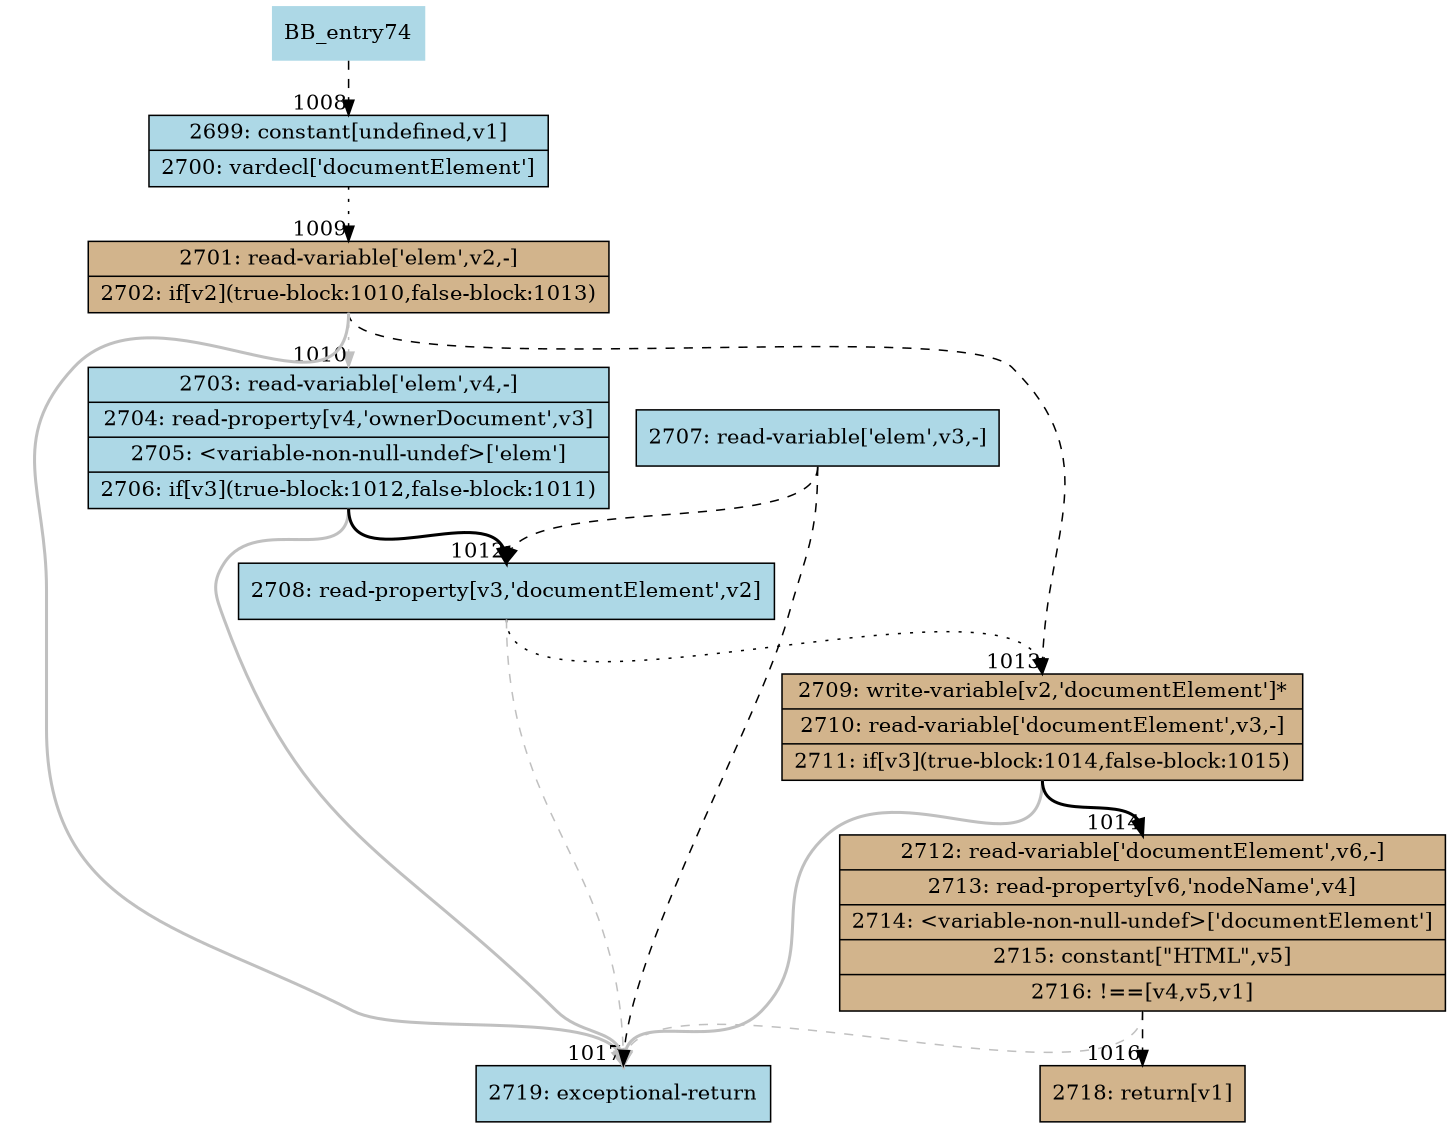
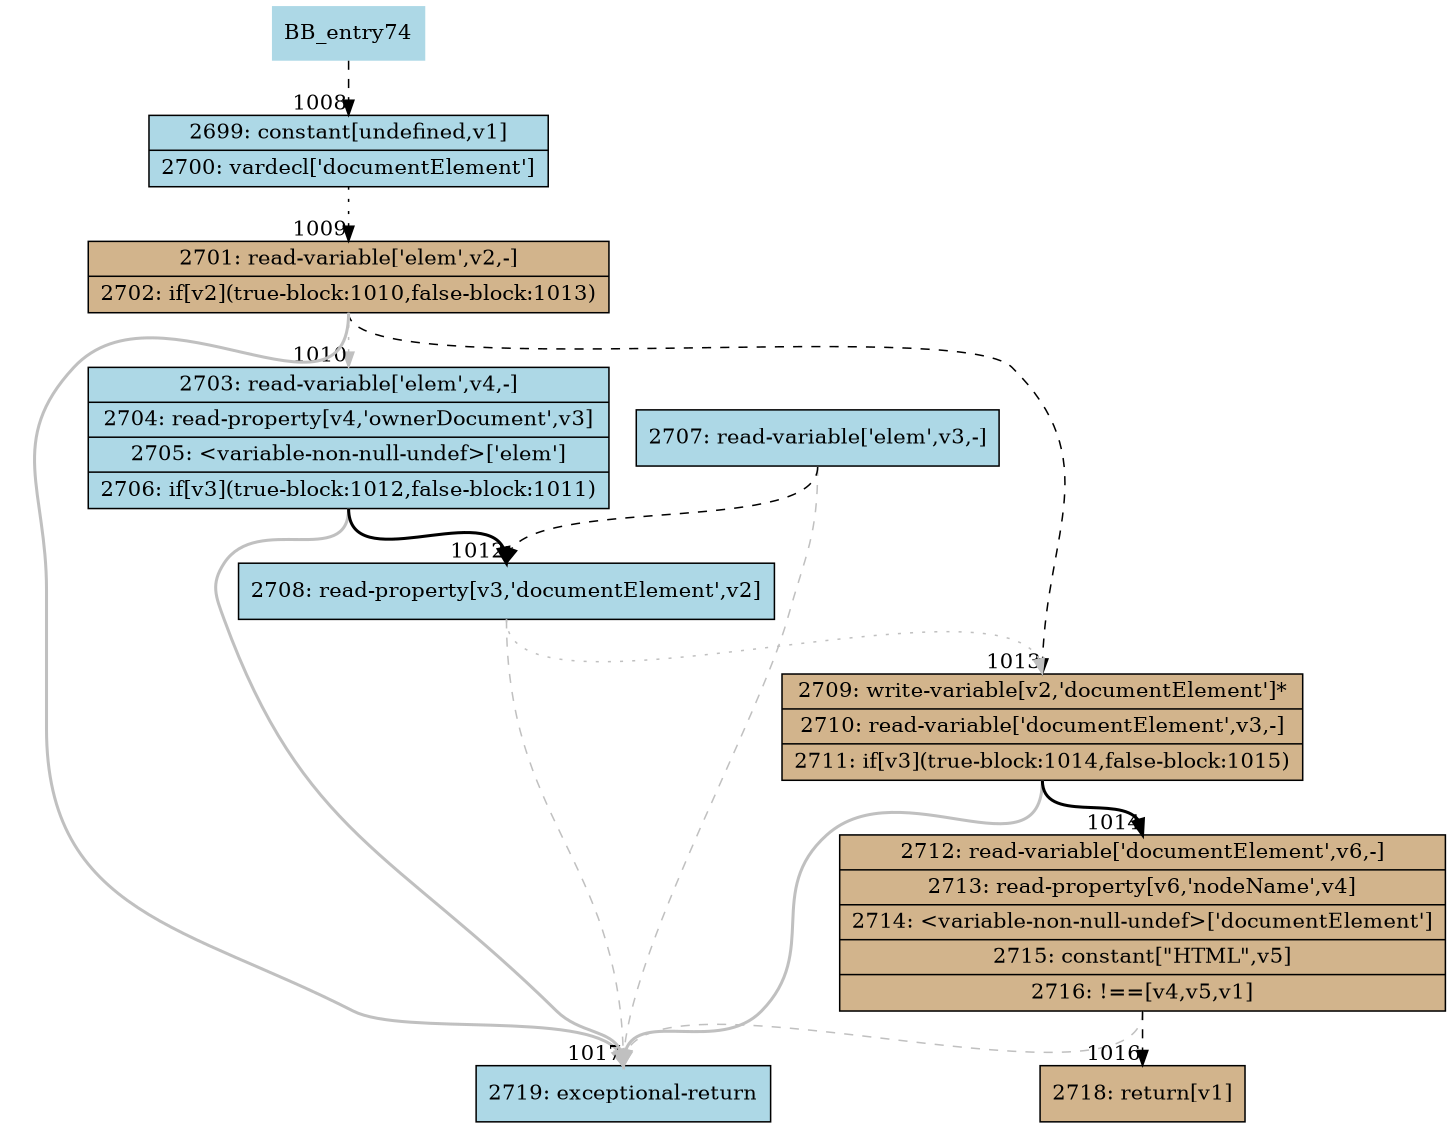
edge "2708: read-property[v3,'documentElement',v2]" -> "2709: write-variable[v2,'documentElement']*": color black -> gray
edge "2707: read-variable['elem',v3,-]" -> "2719: exceptional-return": color black -> gray
